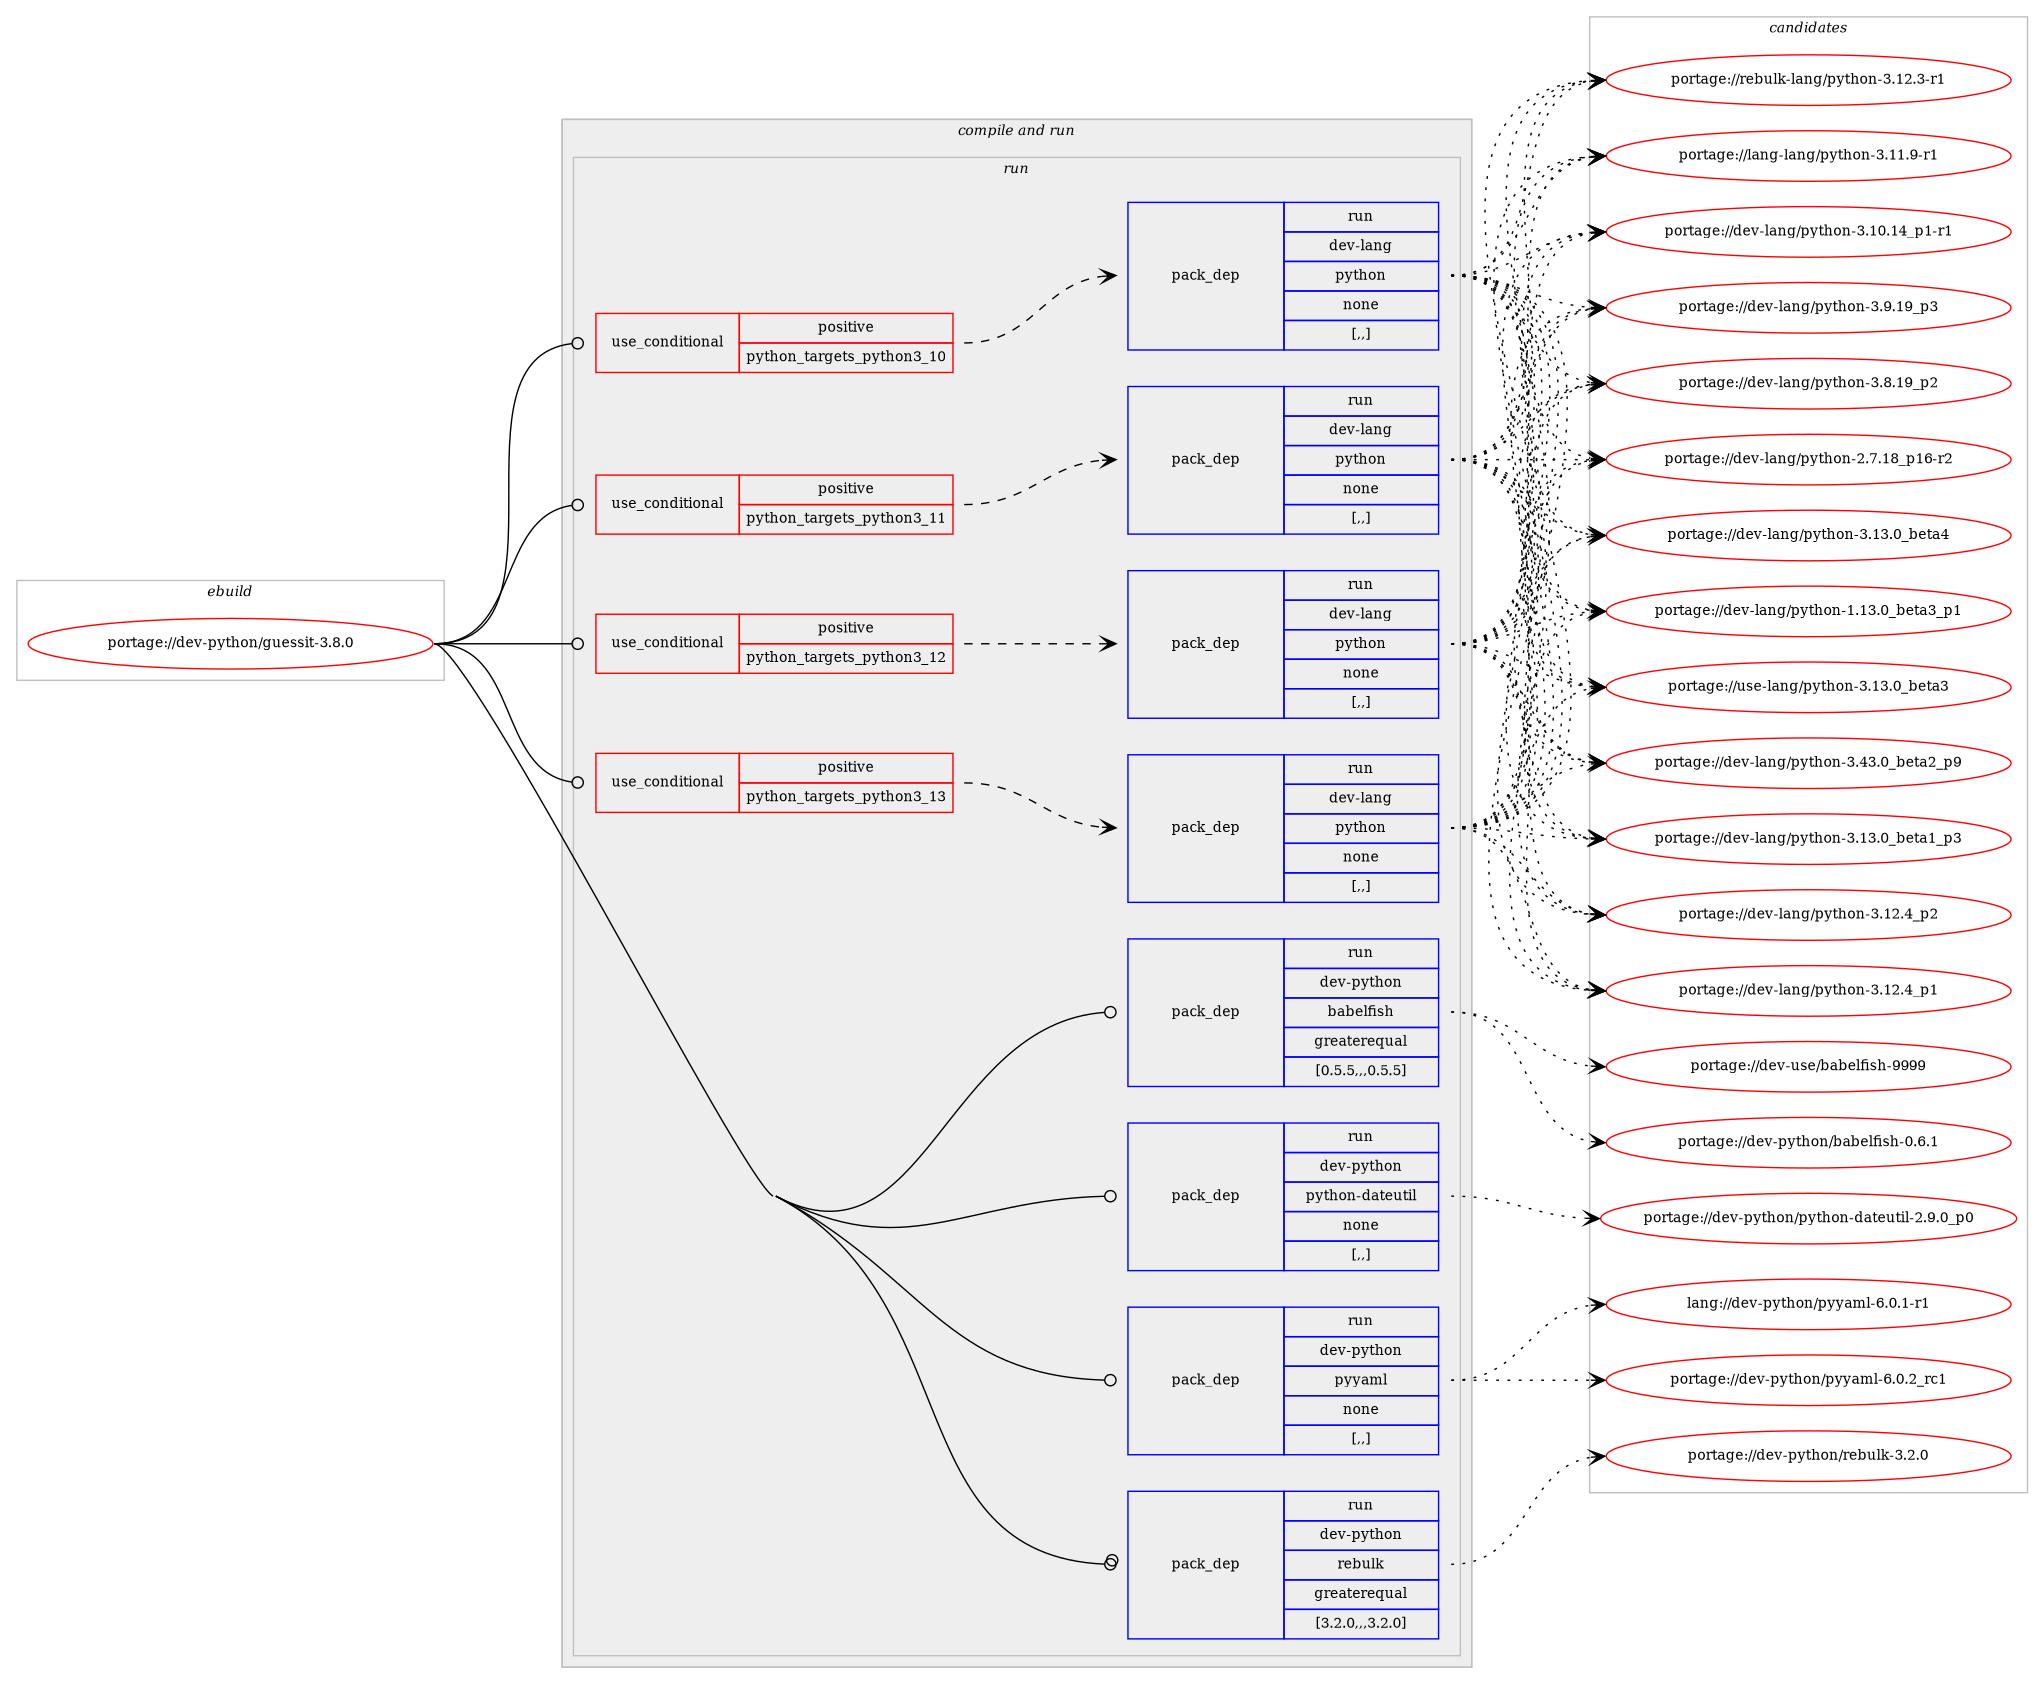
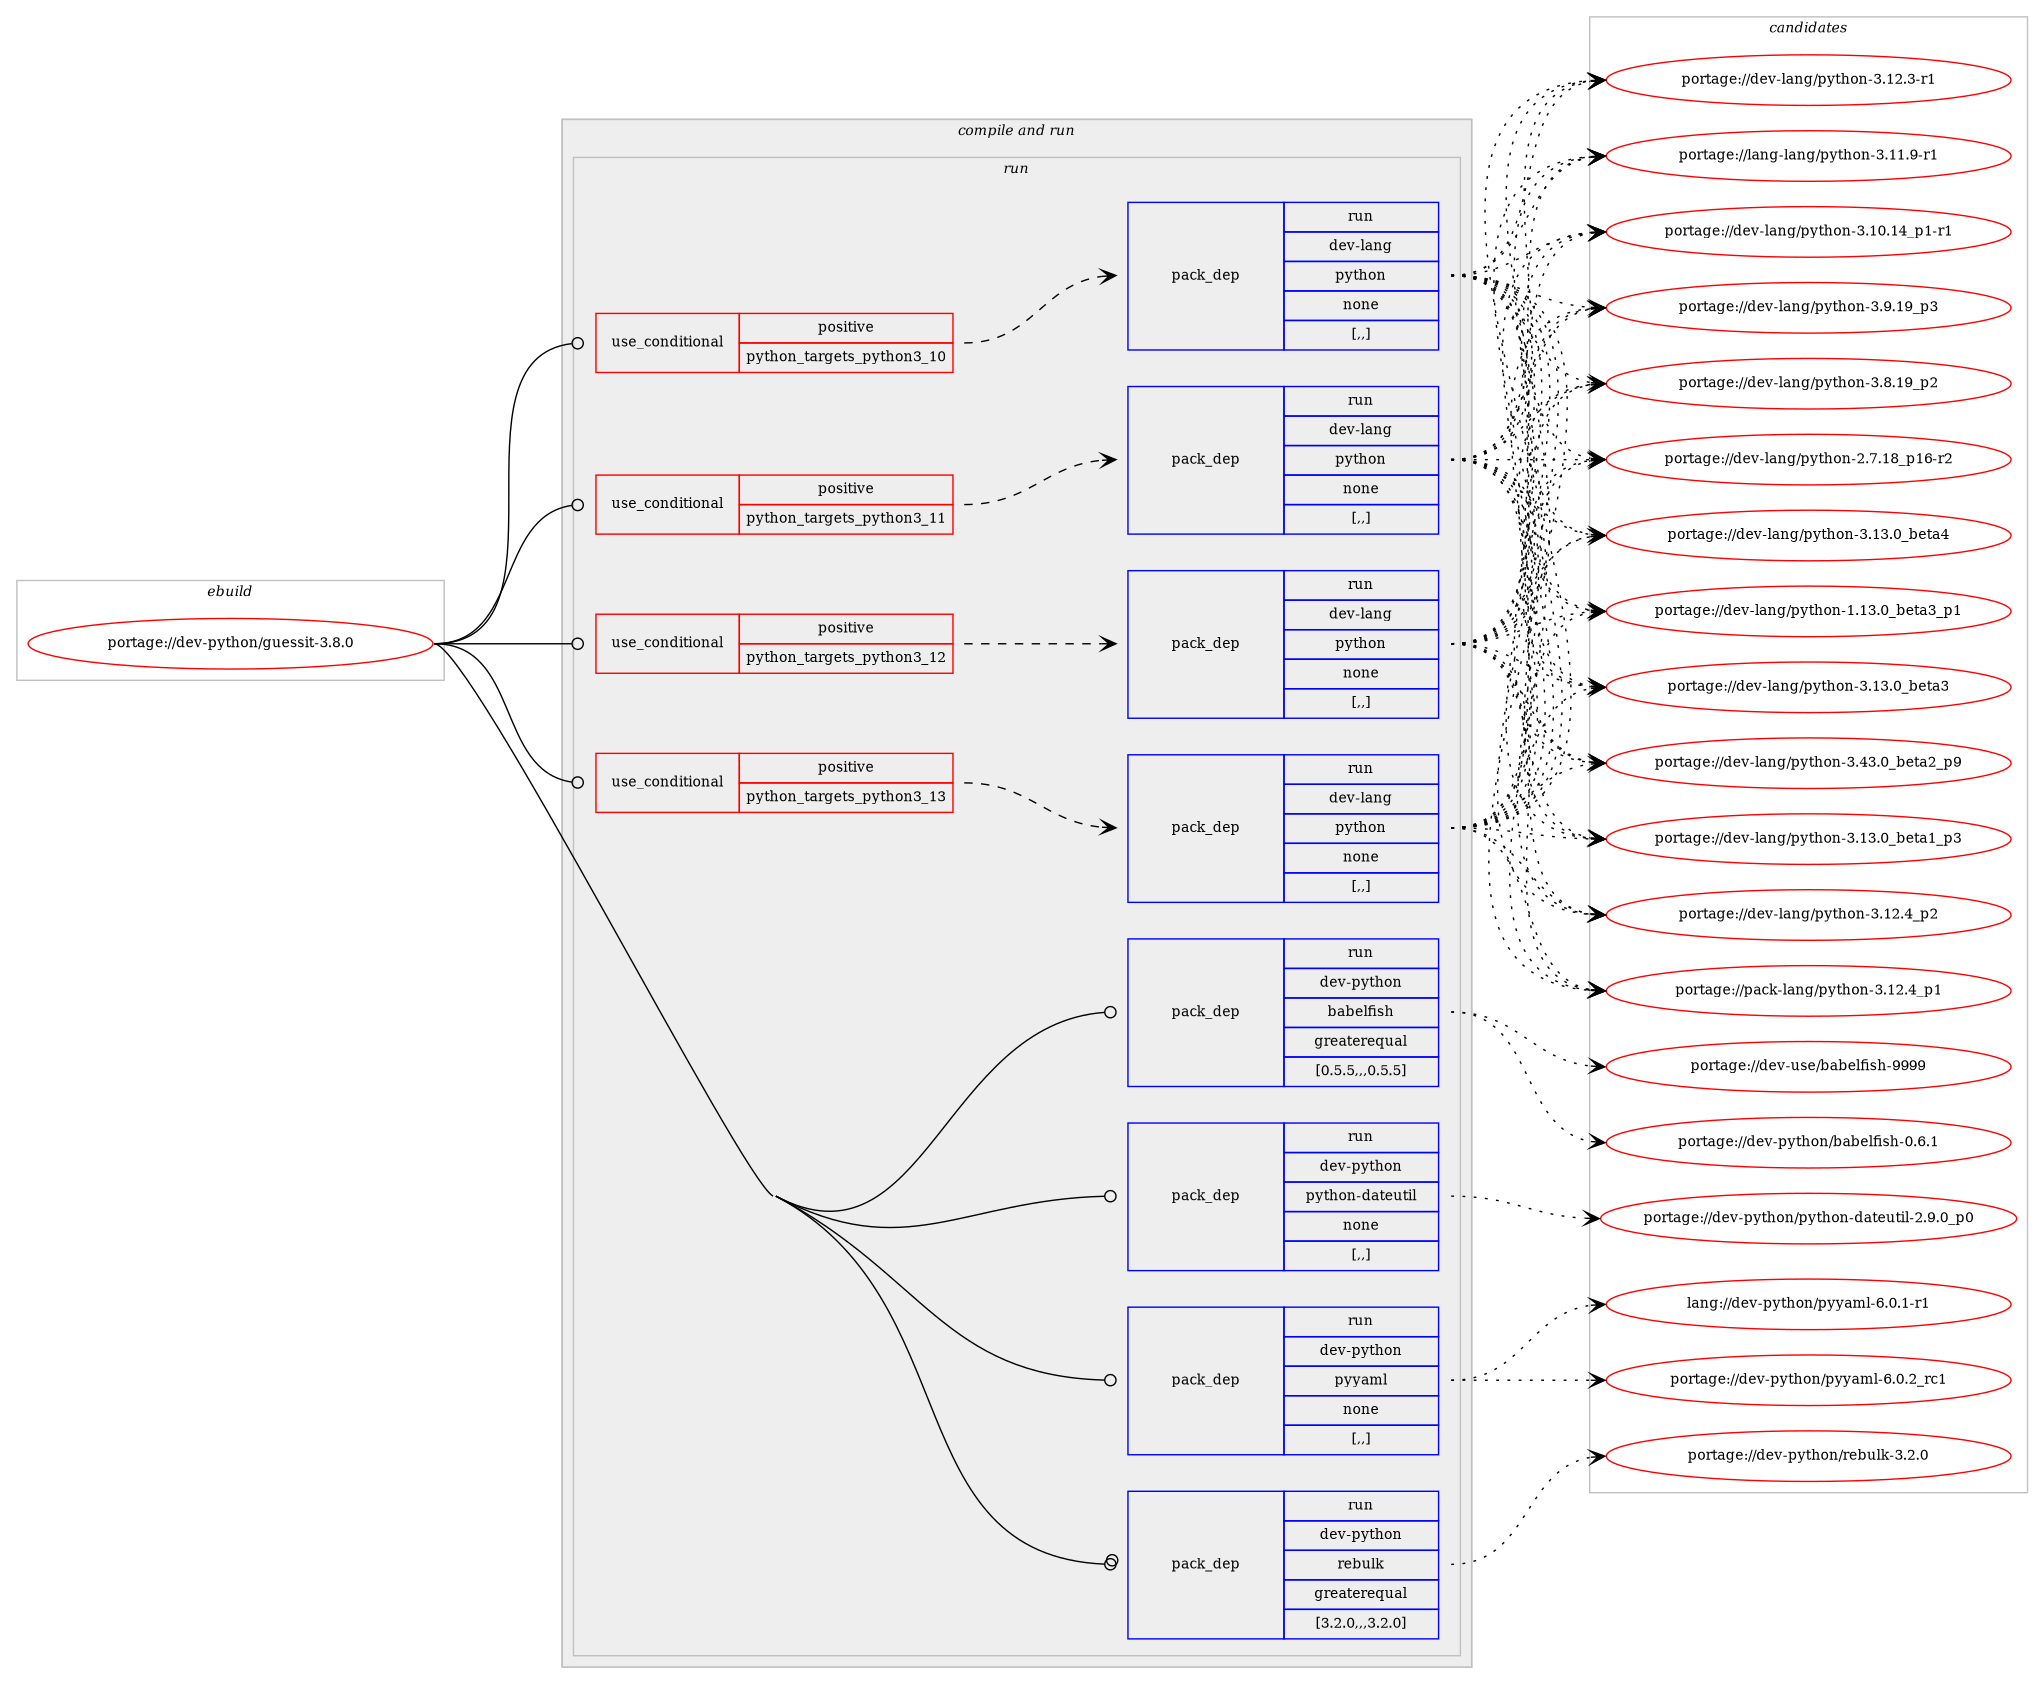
node "portage://rebulk-lang/python-3.12.3-r1": label "portage://rebulk-lang/python-3.12.3-r1" -> "portage://dev-lang/python-3.12.3-r1"
node "portage://use-lang/python-3.13.0_beta3": label "portage://use-lang/python-3.13.0_beta3" -> "portage://dev-lang/python-3.13.0_beta3"
node "portage://dev-lang/python-3.12.4_p1": label "portage://dev-lang/python-3.12.4_p1" -> "portage://pack-lang/python-3.12.4_p1"
